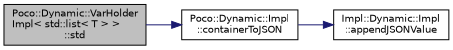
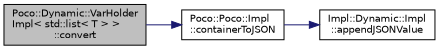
node "Poco::Dynamic::VarHolder Impl< std::list< T > > ::std": label "Poco::Dynamic::VarHolder Impl< std::list< T > > ::std" -> "Poco::Dynamic::VarHolder Impl< std::list< T > > ::convert"
node "Poco::Dynamic::Impl ::containerToJSON": label "Poco::Dynamic::Impl ::containerToJSON" -> "Poco::Poco::Impl ::containerToJSON"
